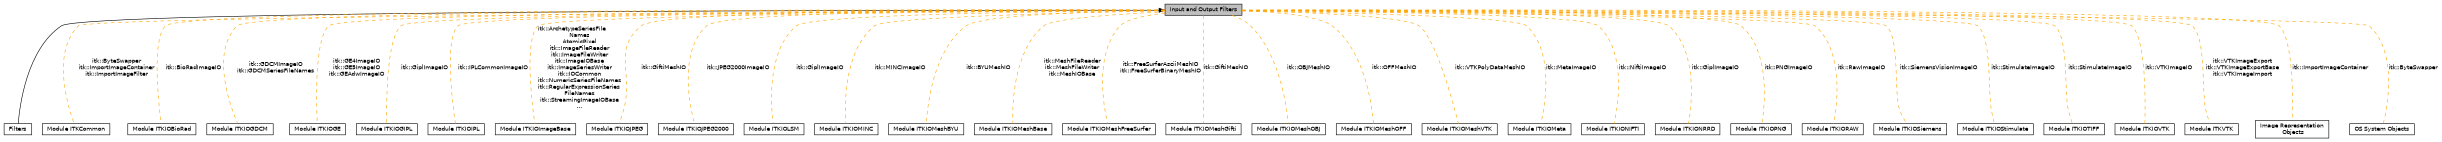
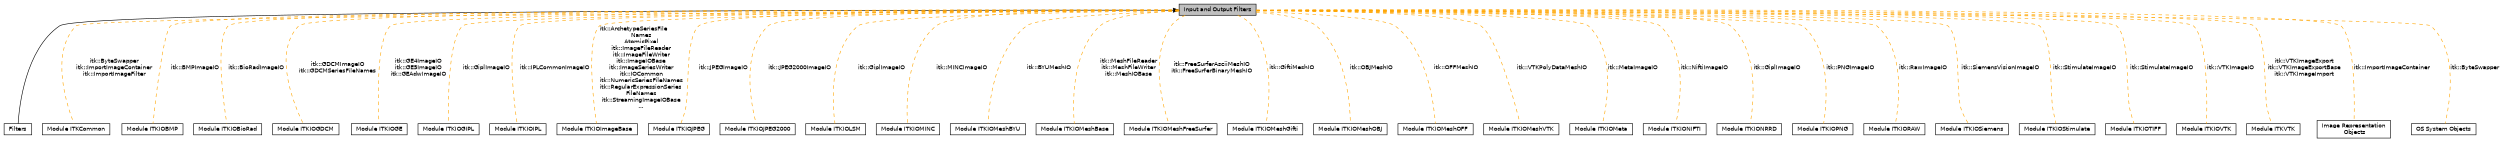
edge "Input and Output Filters" -- "Module ITKIOJPEG": label "itk::GiftiMeshIO" -> "itk::JPEGImageIO"
node "Module ITKIOBMP": added
